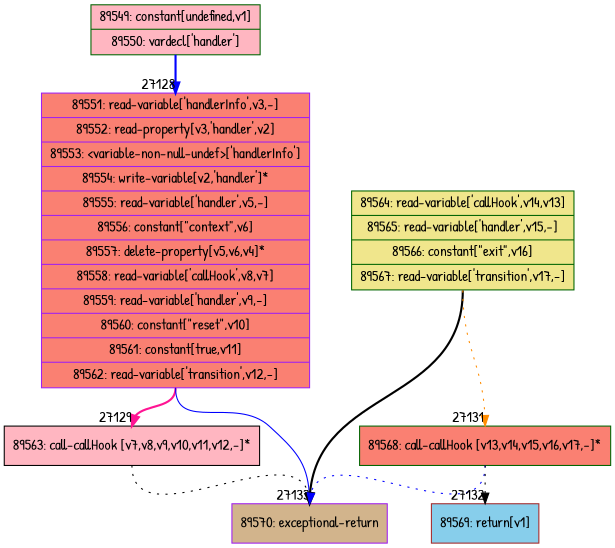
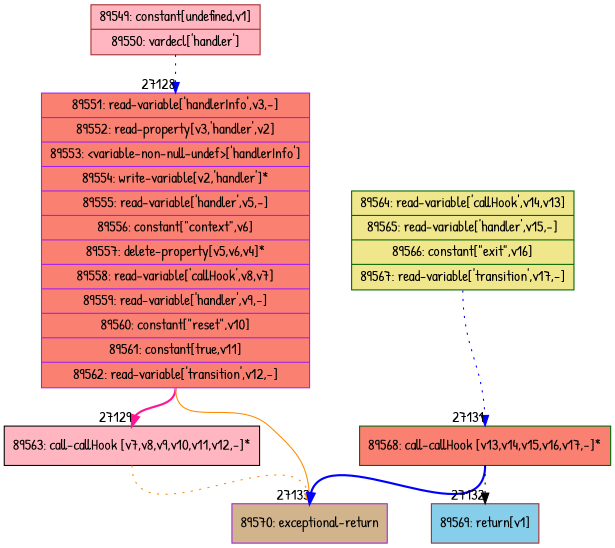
node "89549: constant[undefined,v1]": color darkgreen -> brown
edge "89549: constant[undefined,v1]" -> "89551: read-variable['handlerInfo',v3,-]": style bold -> dotted
edge "89564: read-variable['callHook',v14,v13]" -> "89568: call-callHook [v13,v14,v15,v16,v17,-]*": color darkorange -> blue
edge "89564: read-variable['callHook',v14,v13]" -> "89570: exceptional-return": removed
edge "89551: read-variable['handlerInfo',v3,-]" -> "89570: exceptional-return": color blue -> darkorange
edge "89563: call-callHook [v7,v8,v9,v10,v11,v12,-]*" -> "89570: exceptional-return": color black -> darkorange
edge "89568: call-callHook [v13,v14,v15,v16,v17,-]*" -> "89570: exceptional-return": style dotted -> bold
